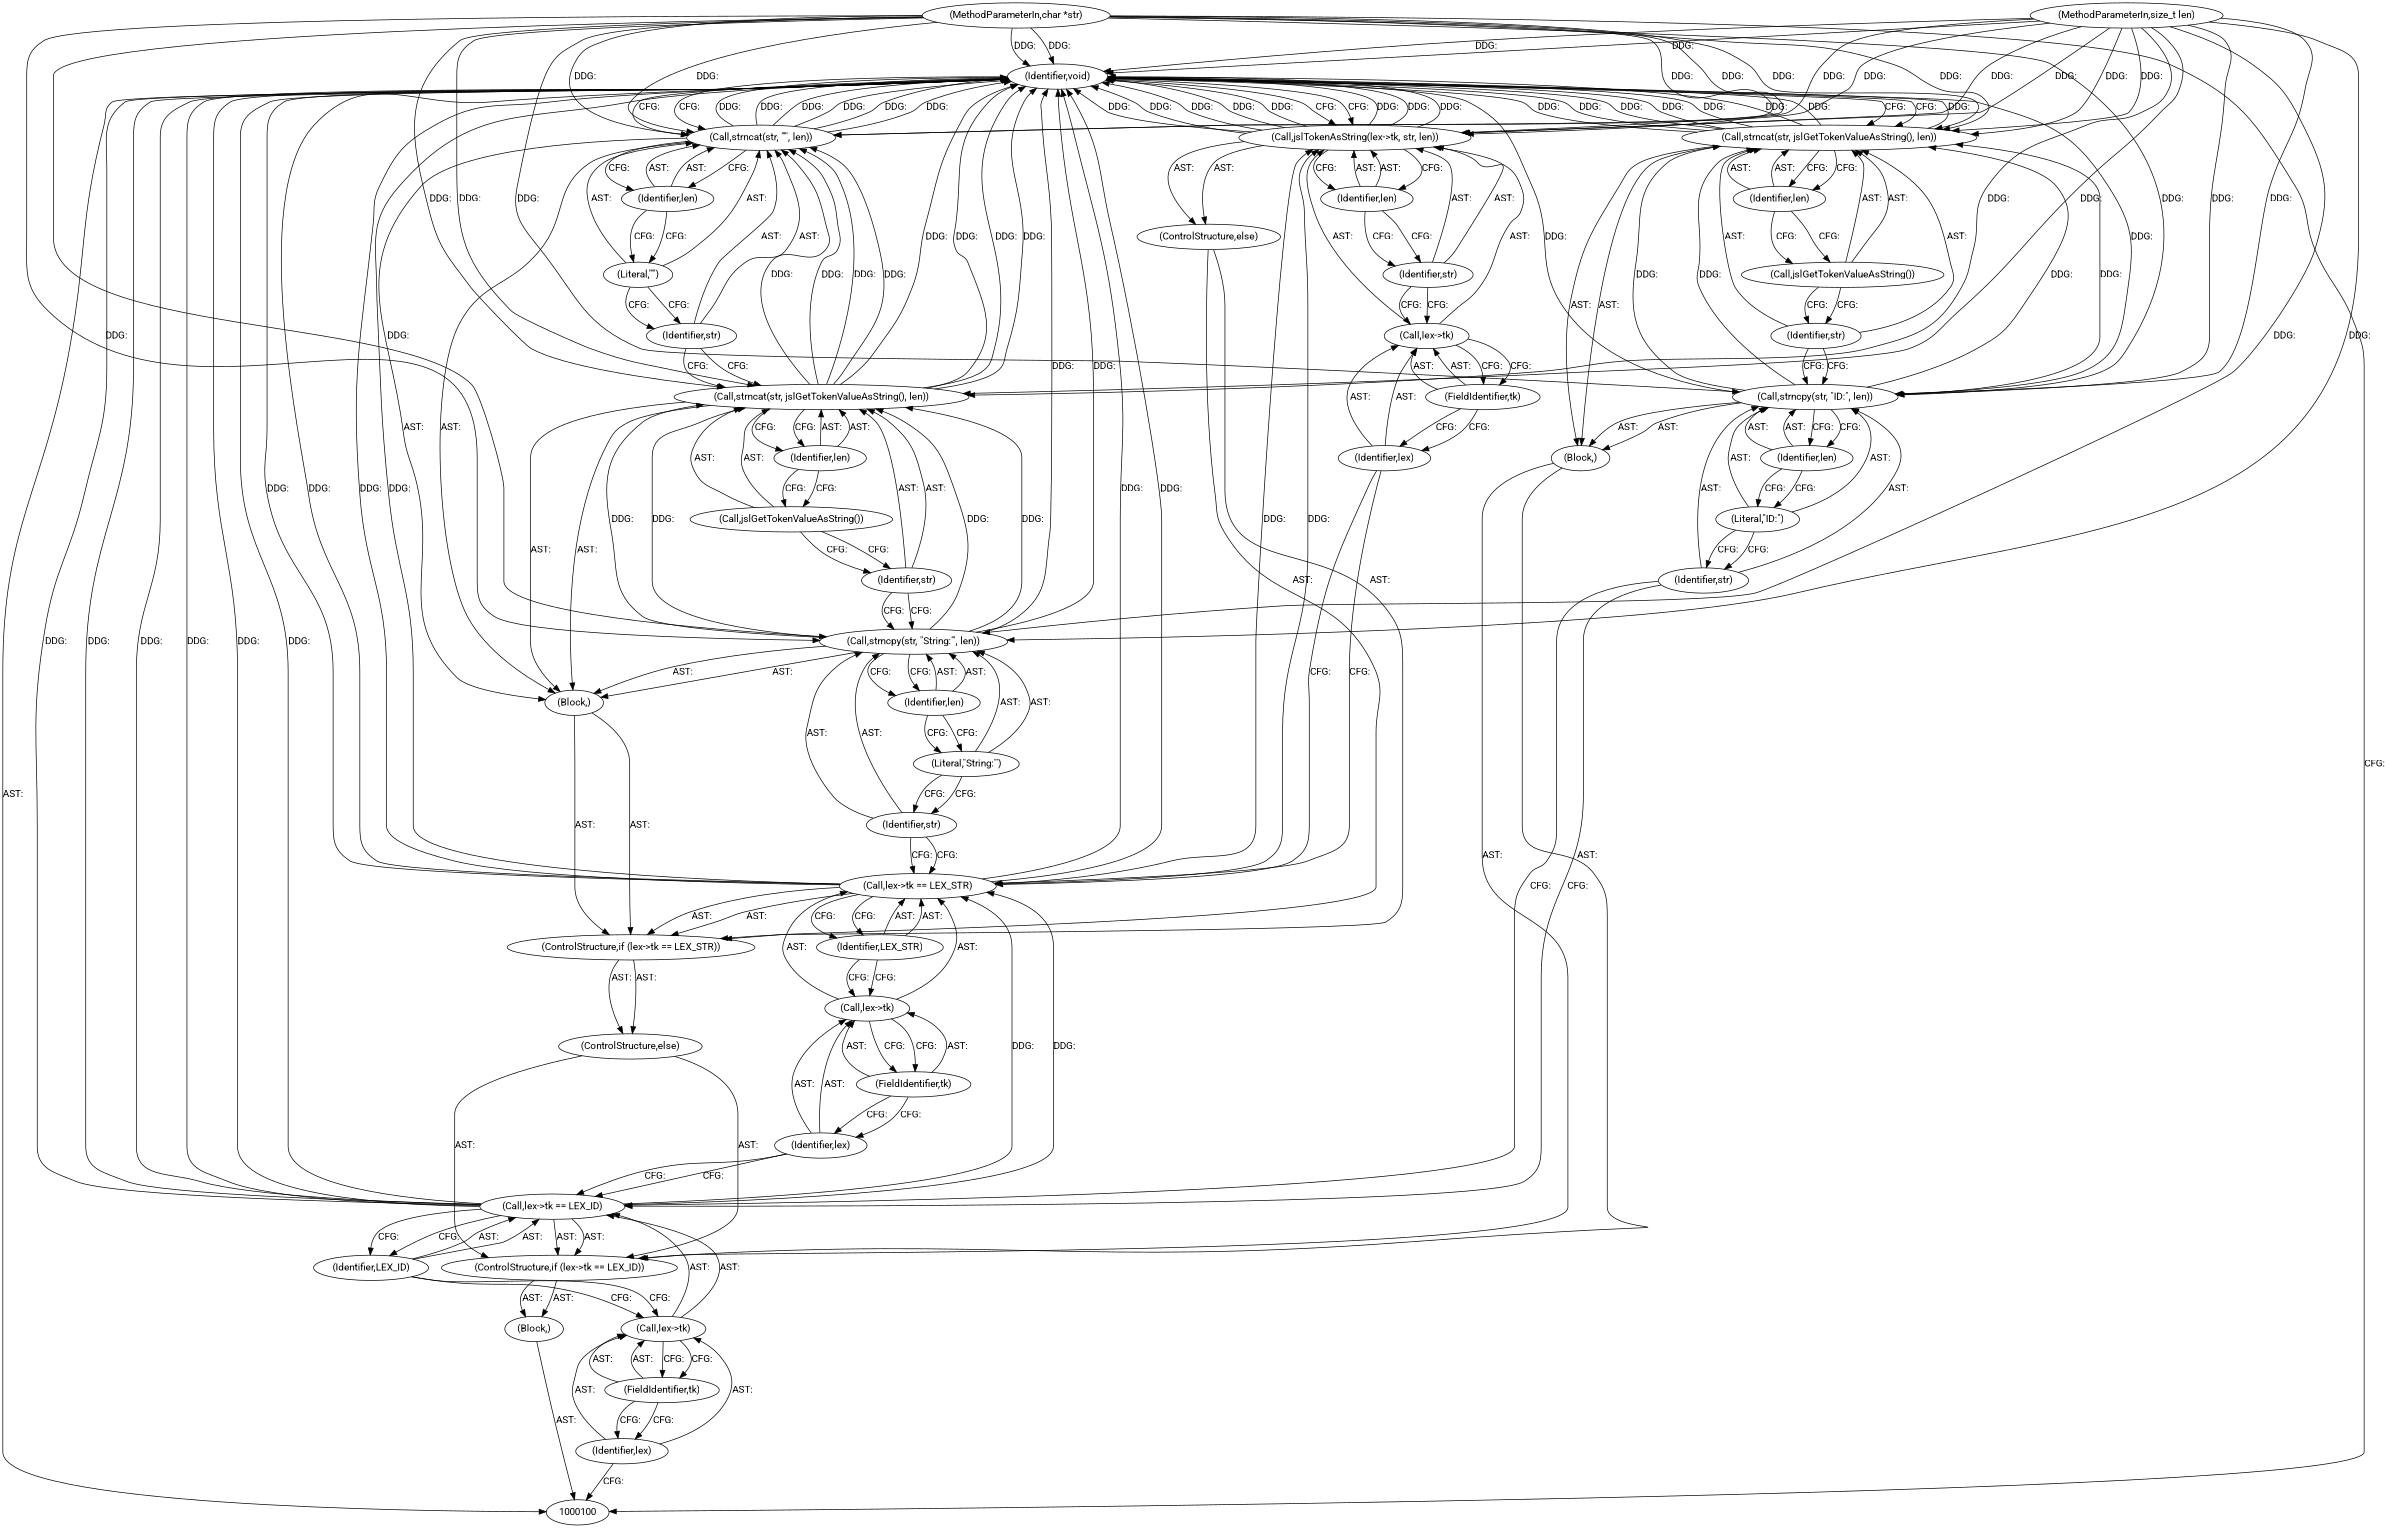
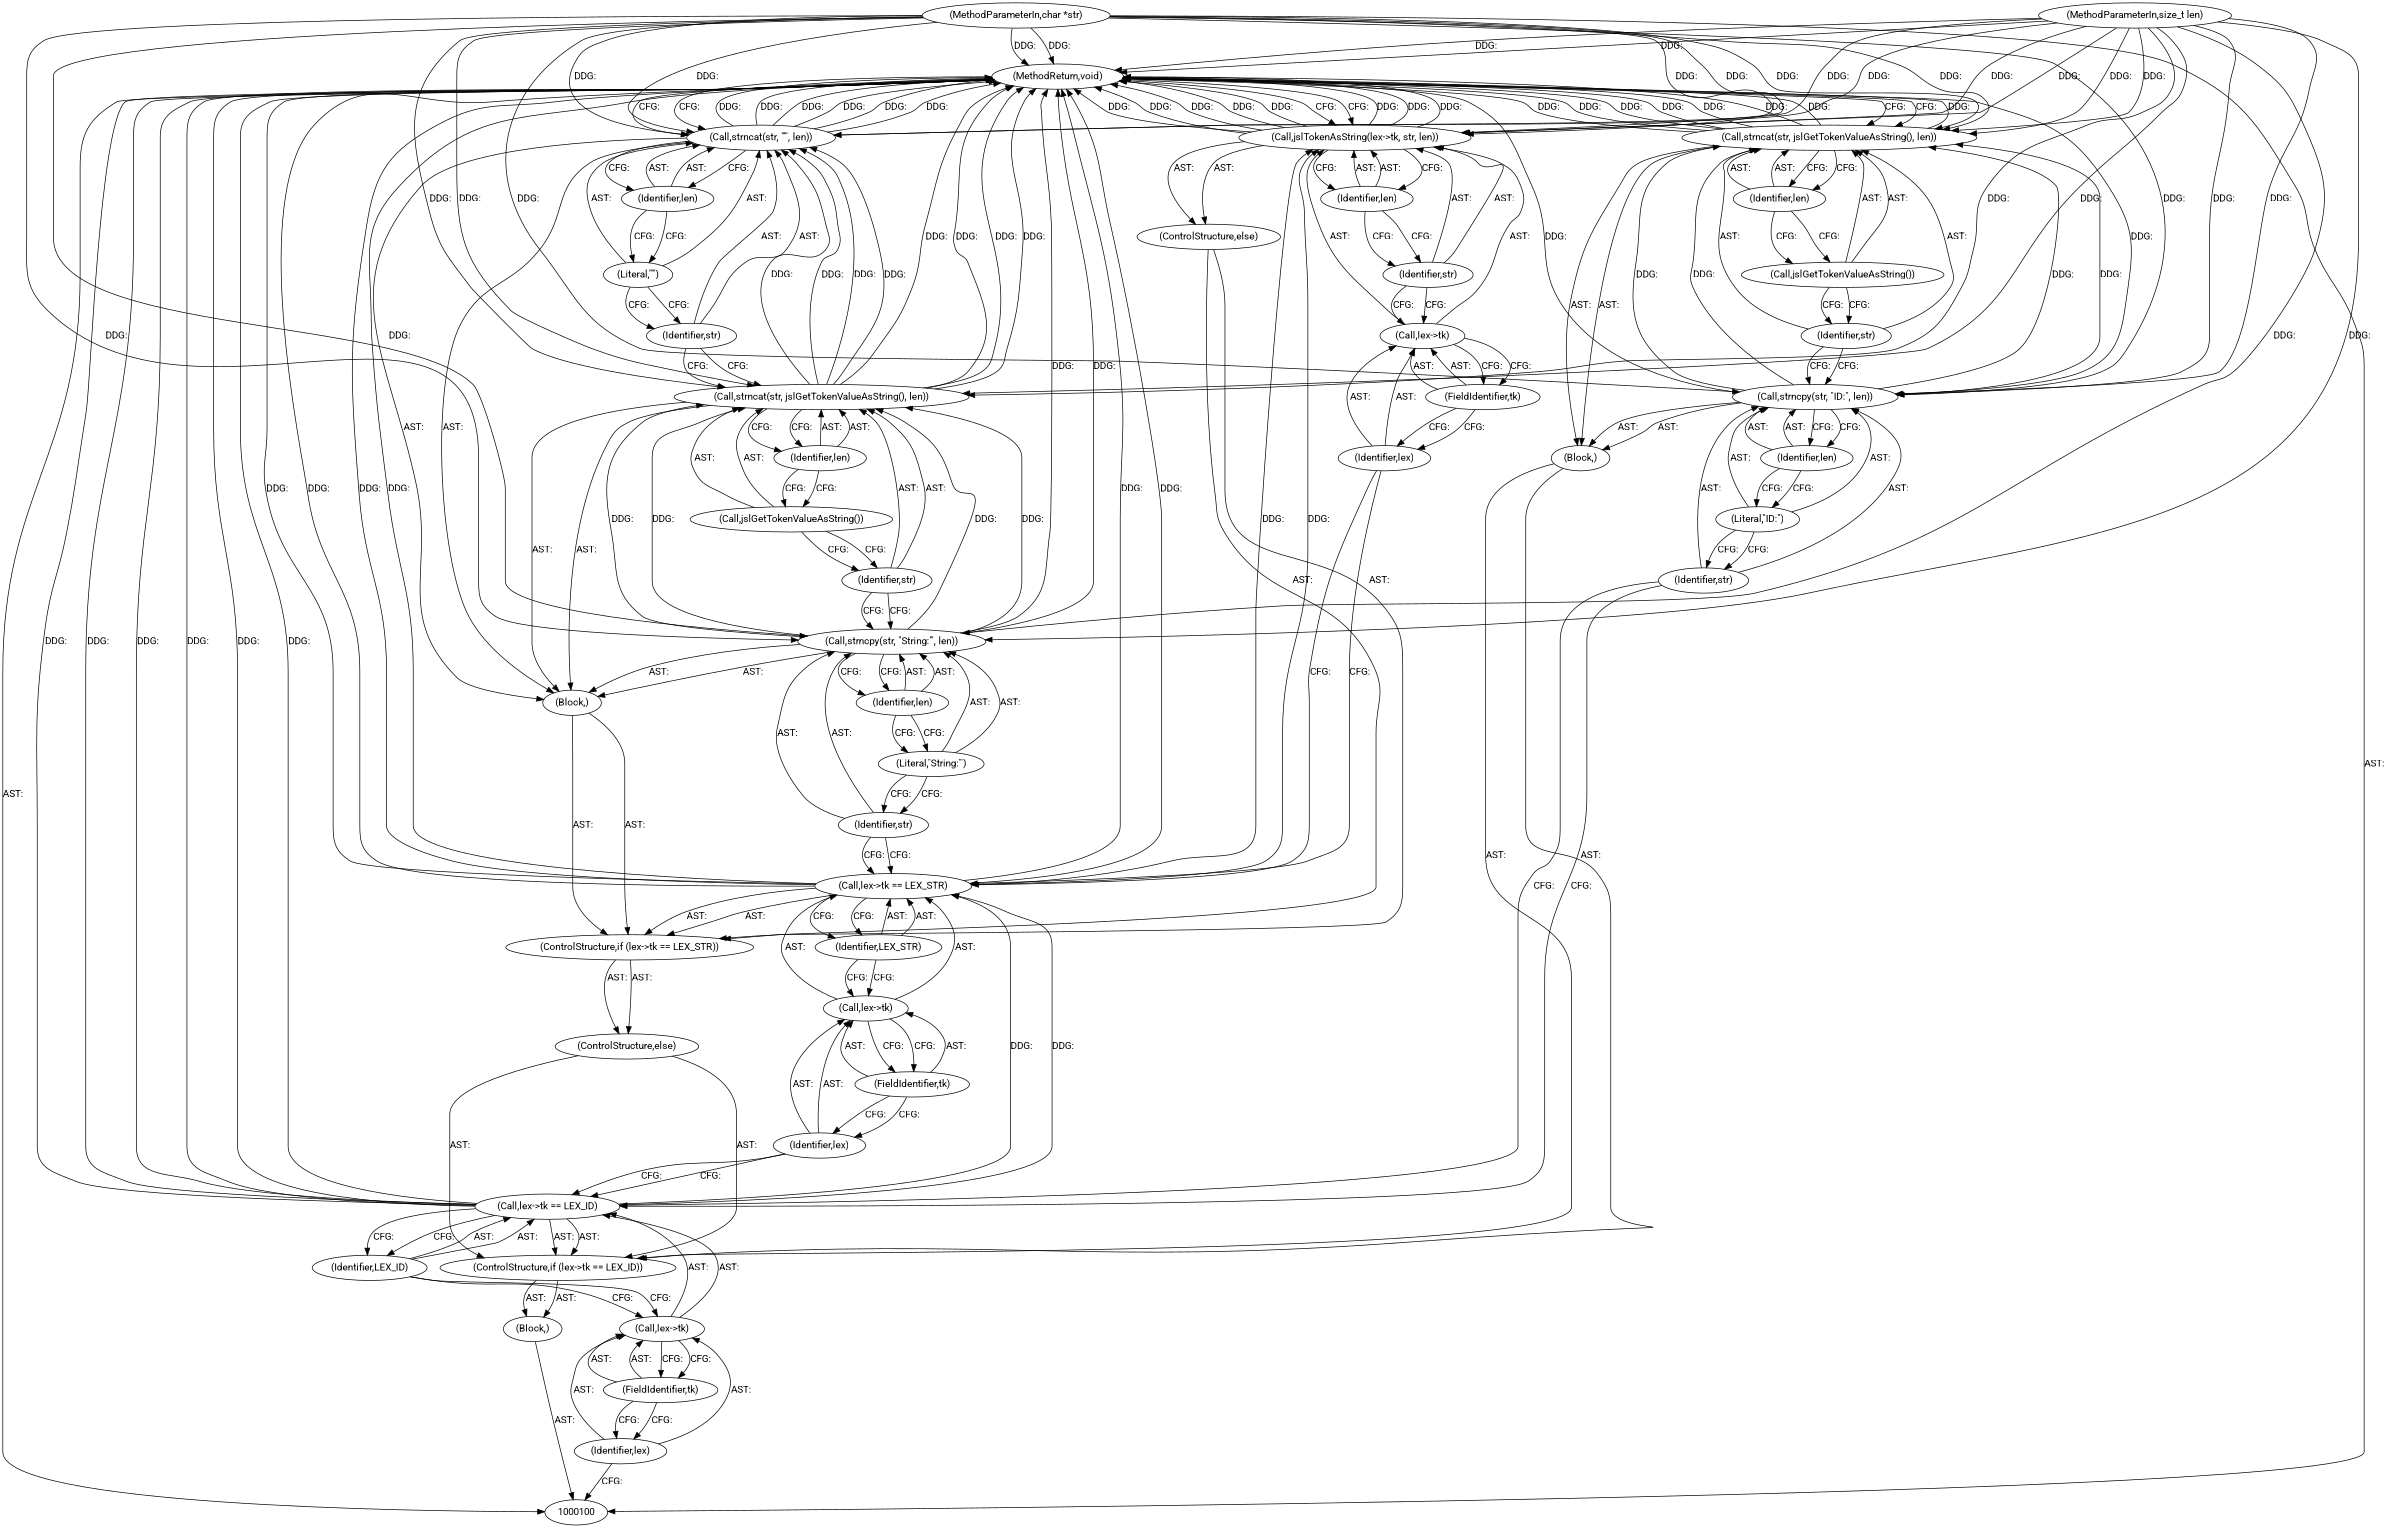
node "(Identifier,void)": label "(Identifier,void)" -> "(MethodReturn,void)"
edge "(MethodParameterIn,char *str)" -> "1000100": label "CFG: " -> "AST: "
